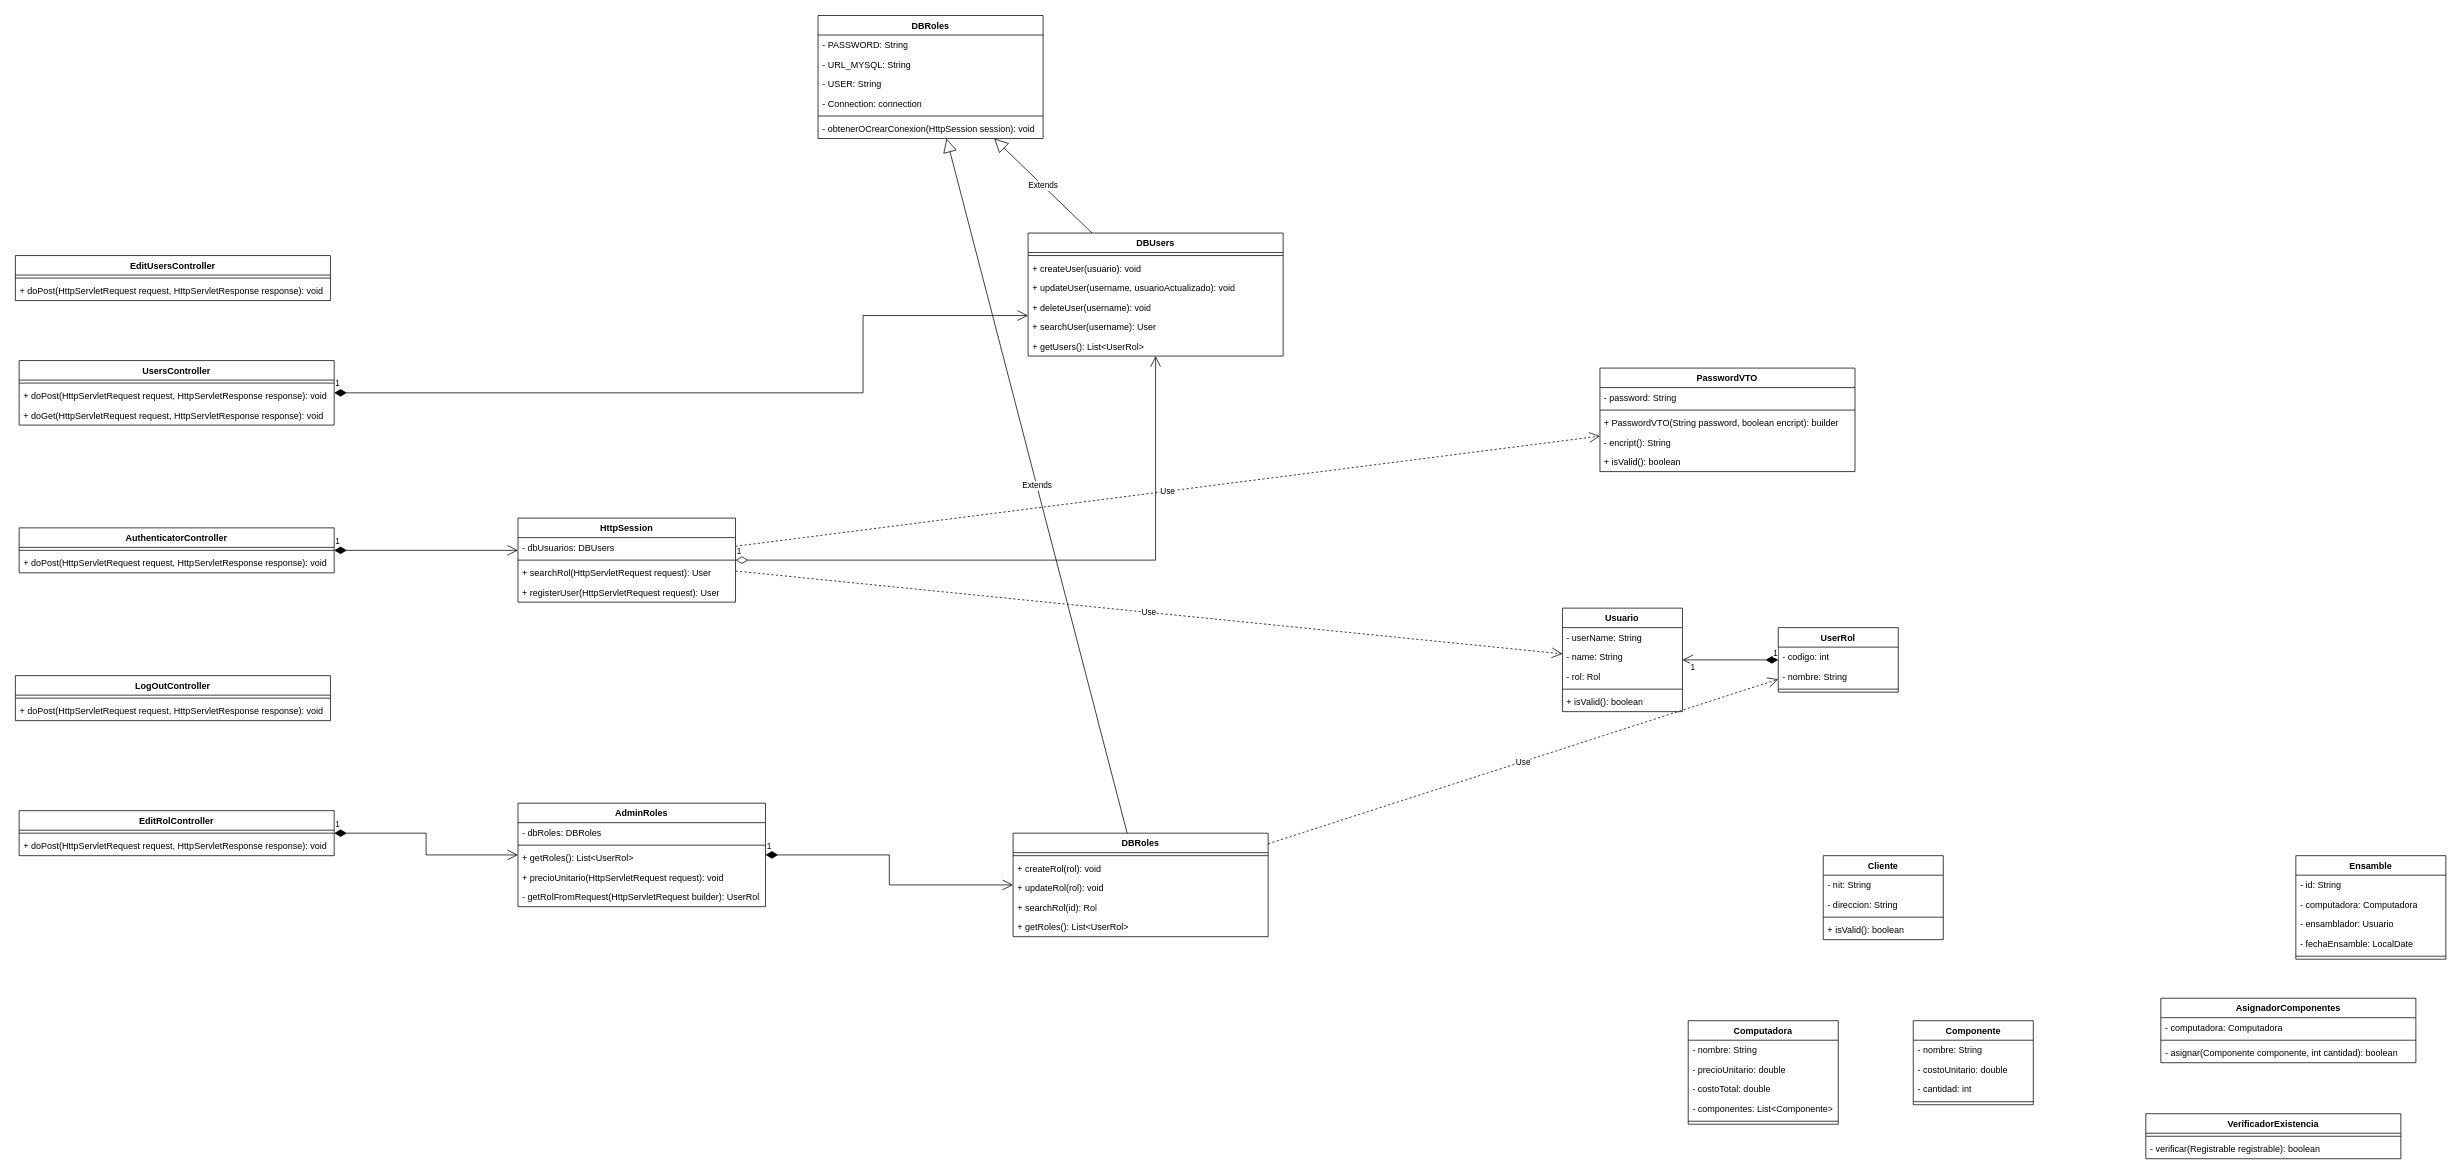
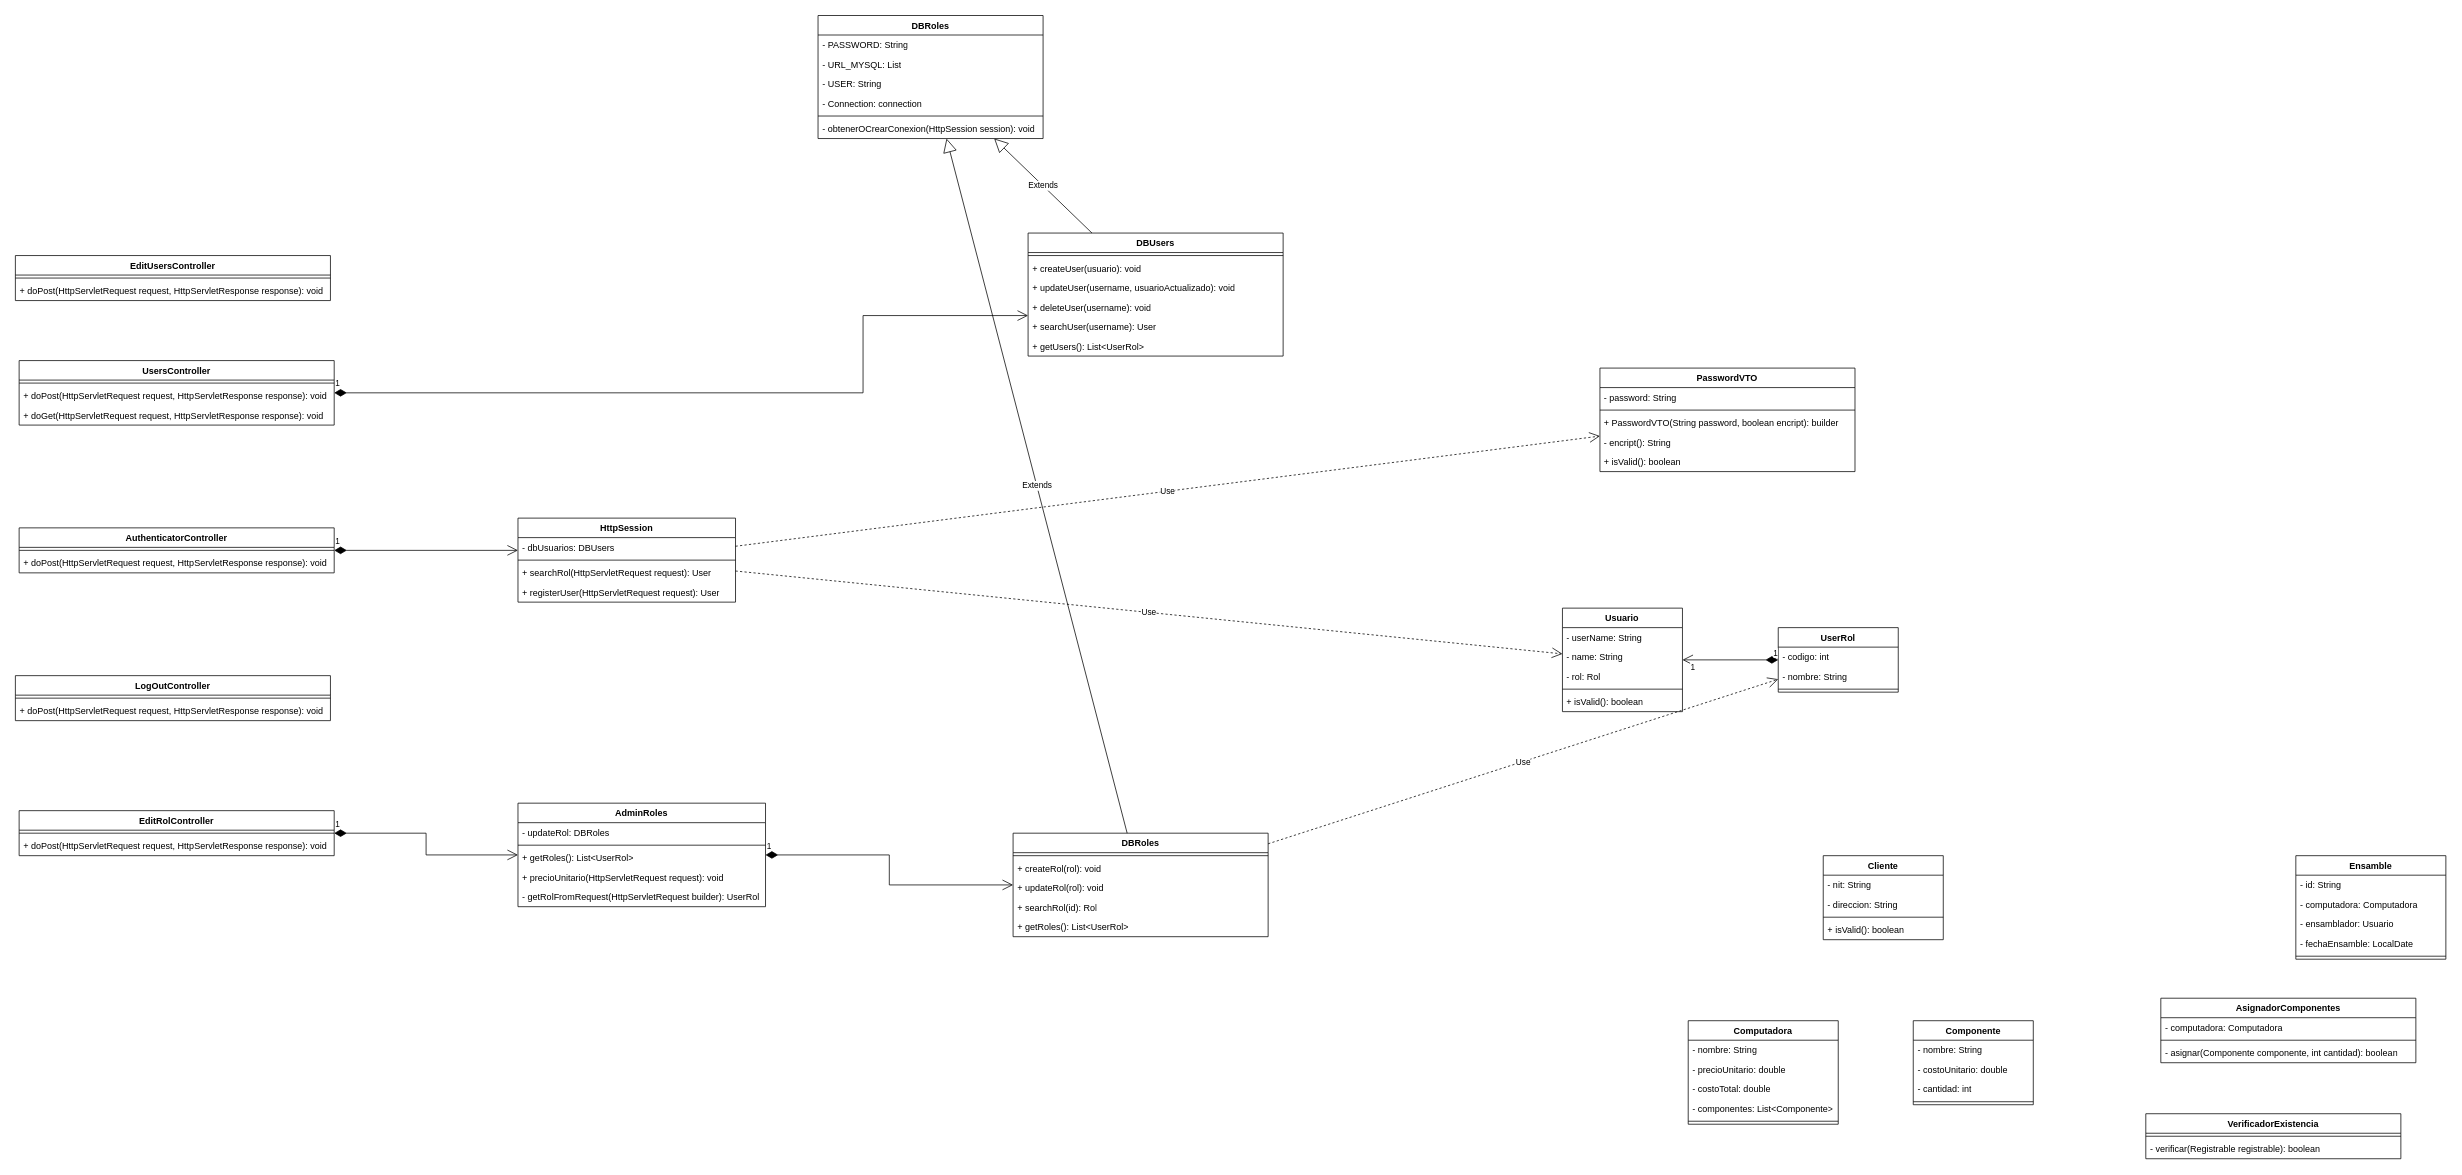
node "- URL_MYSQL: String": label "- URL_MYSQL: String" -> "- URL_MYSQL: List"
edge "DBUsers" -- "HttpSession": removed, label "1"
node "- dbRoles: DBRoles": label "- dbRoles: DBRoles" -> "- updateRol: DBRoles"
